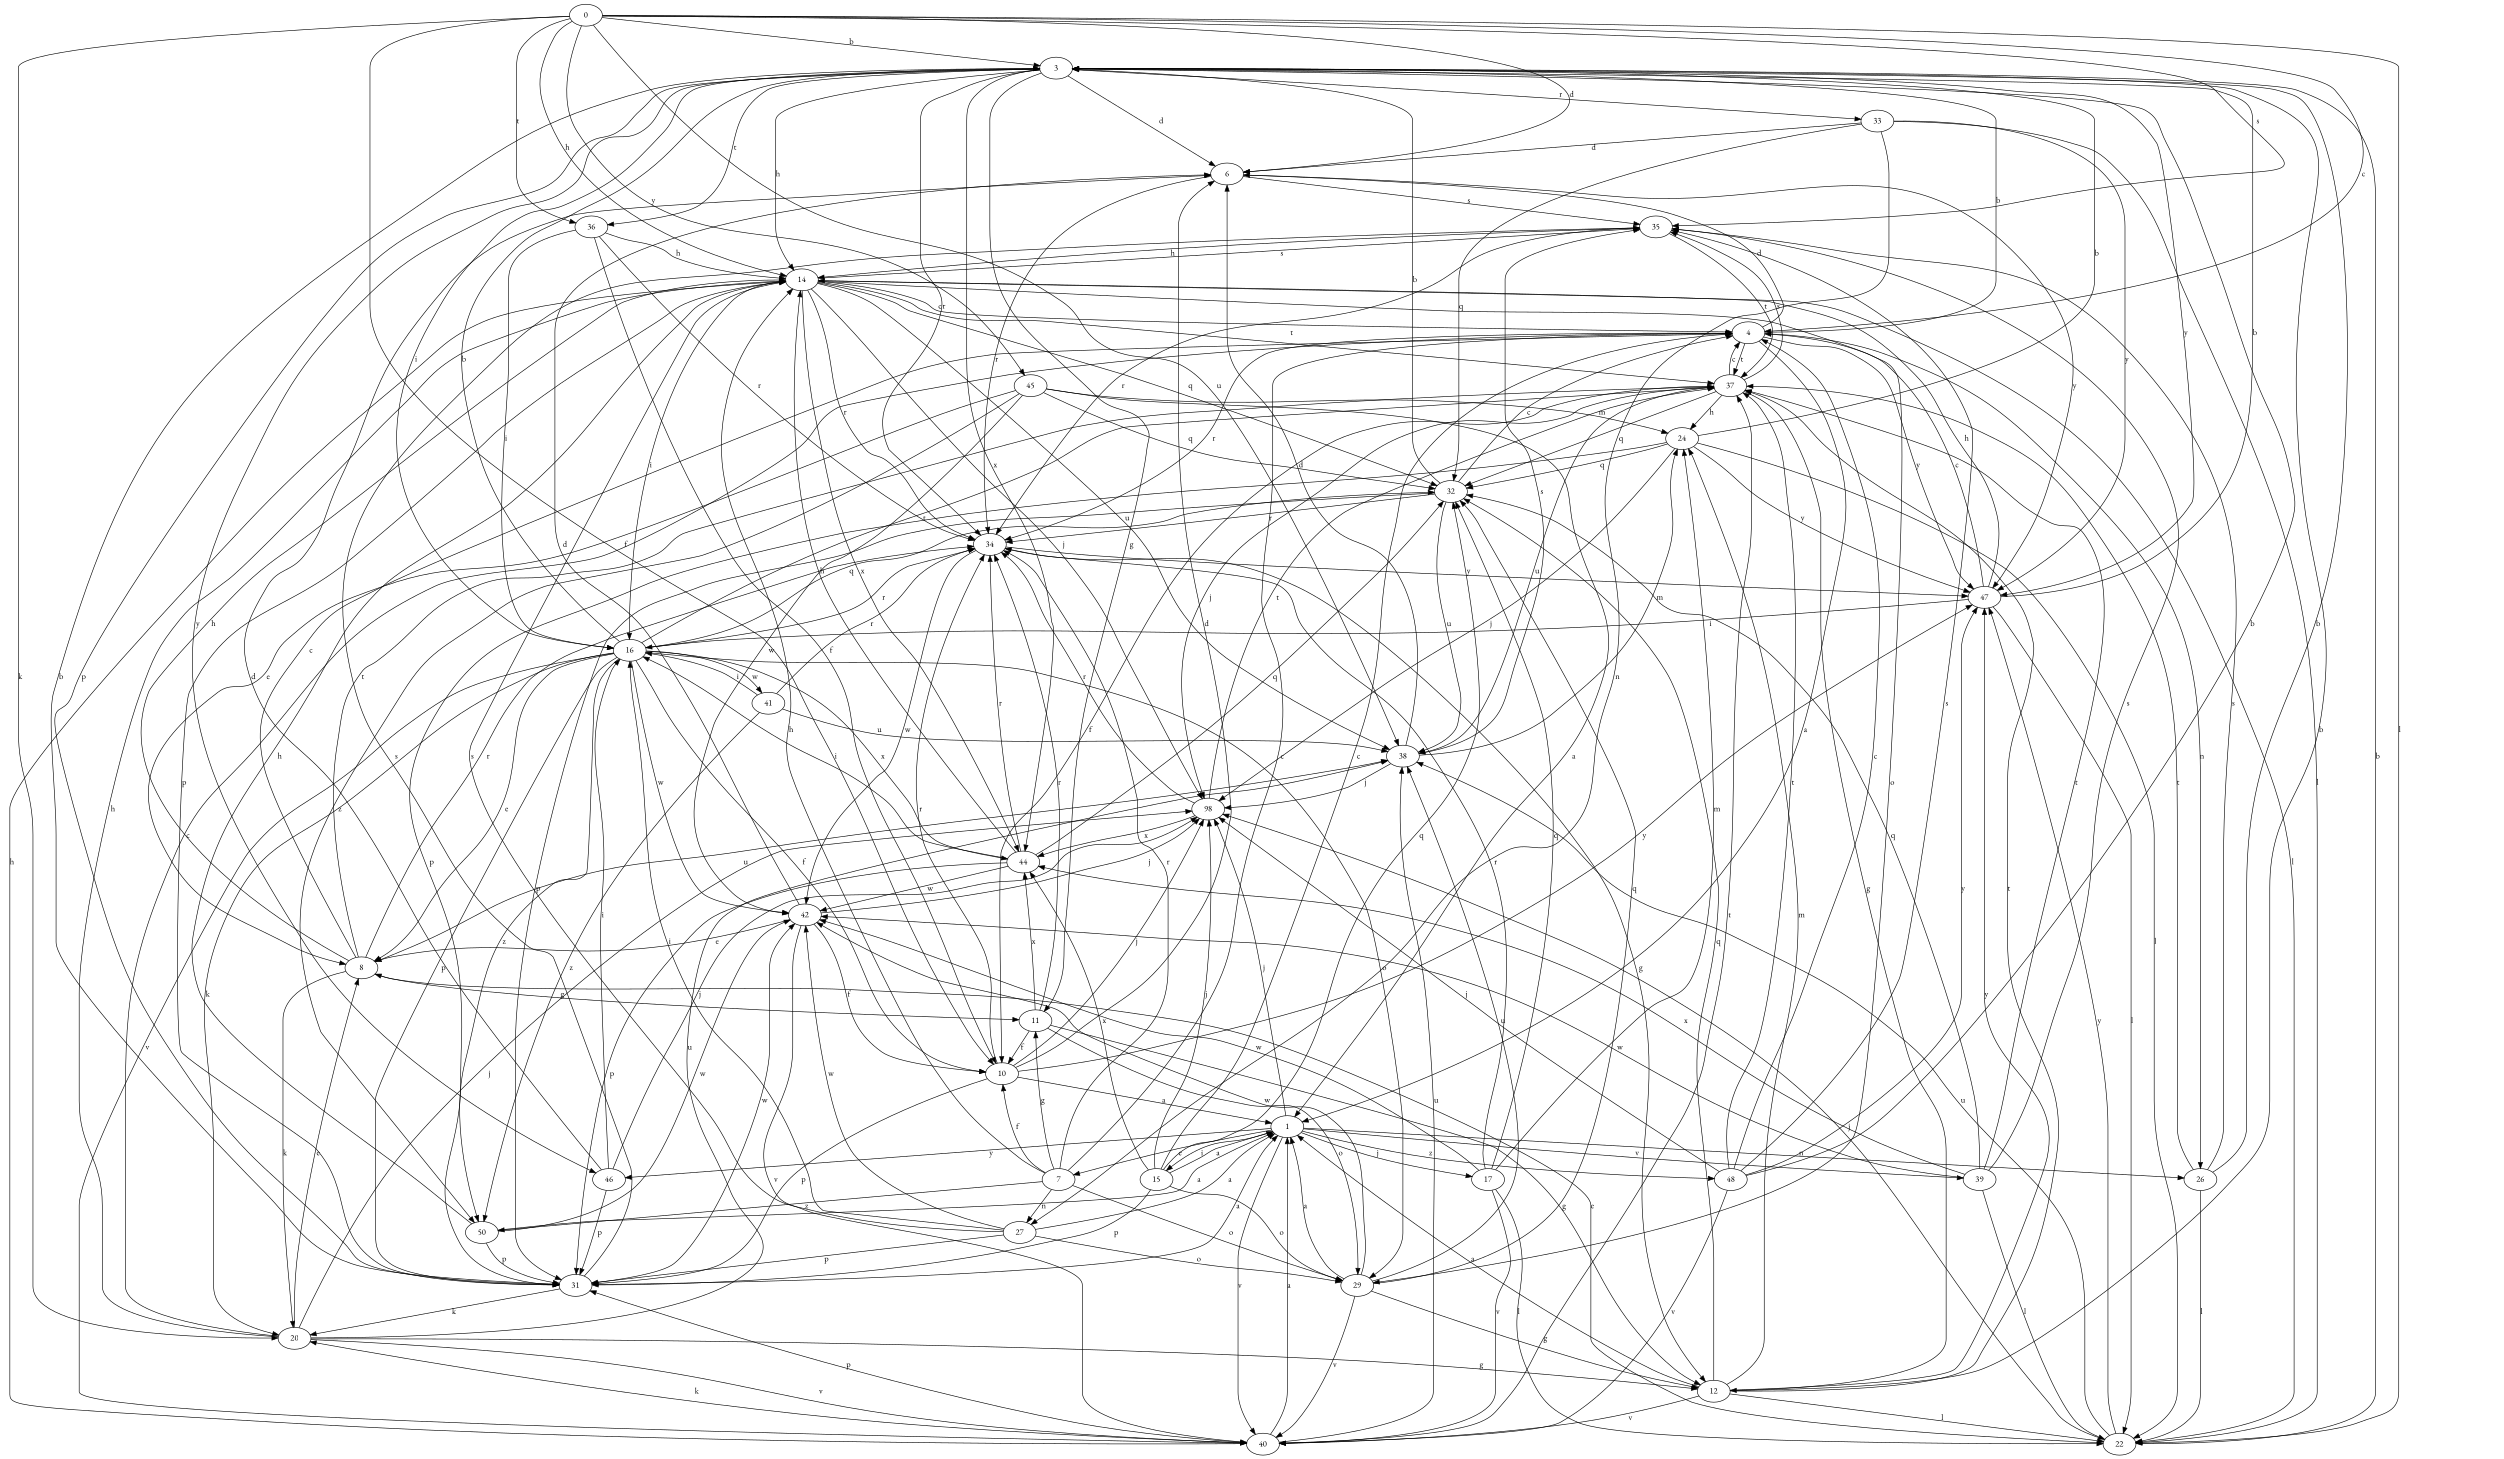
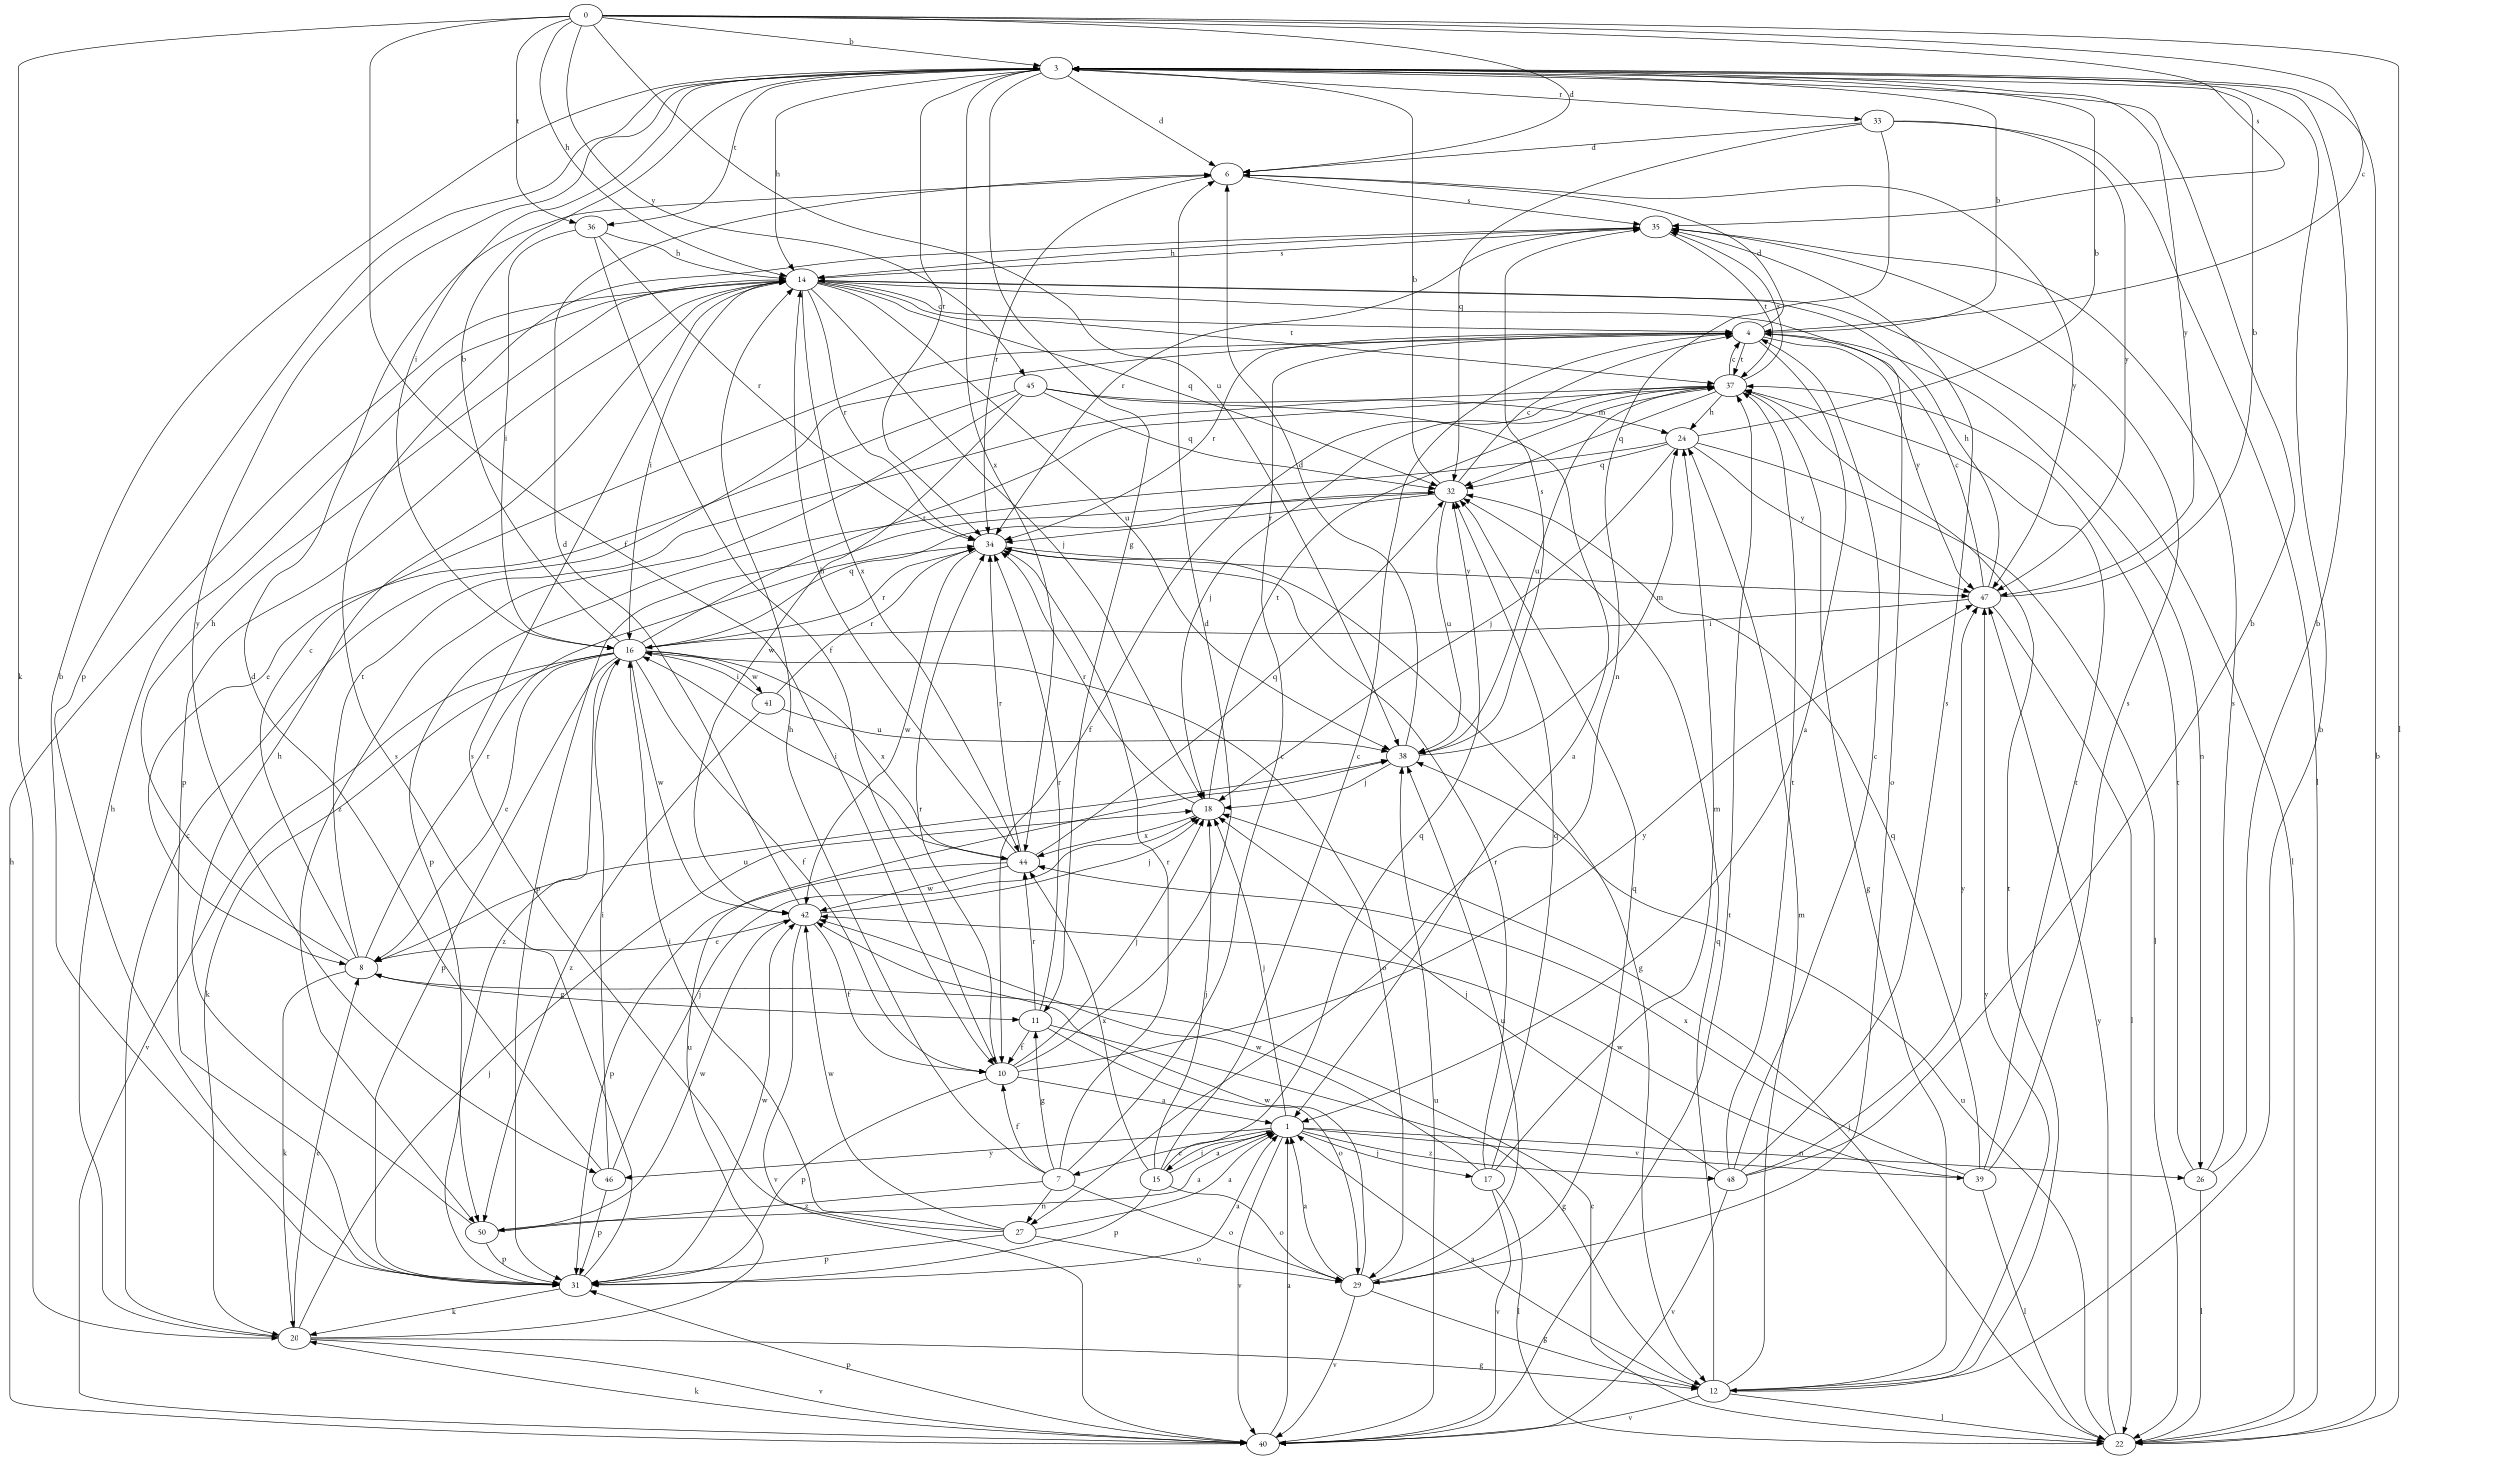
node "98": label "98" -> "18"
edge "11" -> "44": label "x" -> "r"
